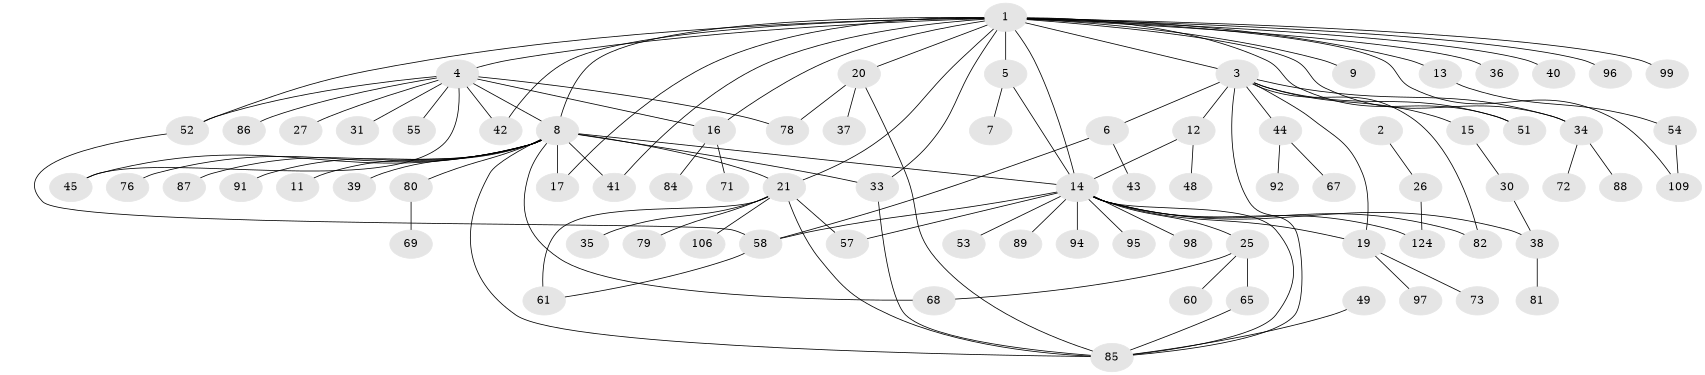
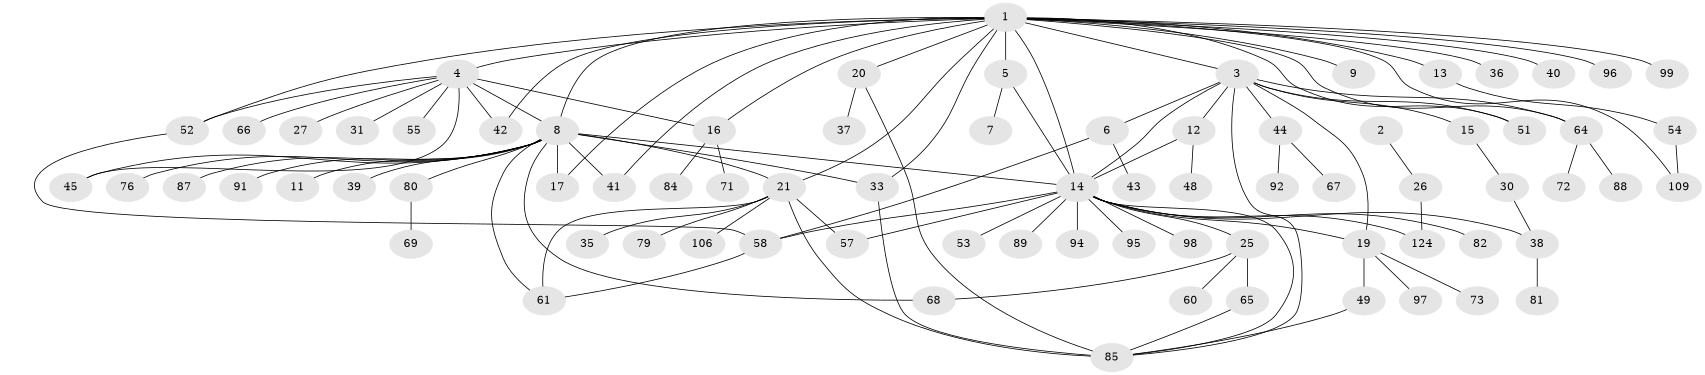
edge "3" -- "82": now "3" -- "14"
node "86": label "86" -> "66"
node "78": removed
node "34": label "34" -> "64"
edge "19" -- "49": added
edge "8" -- "85": now "8" -- "61"
